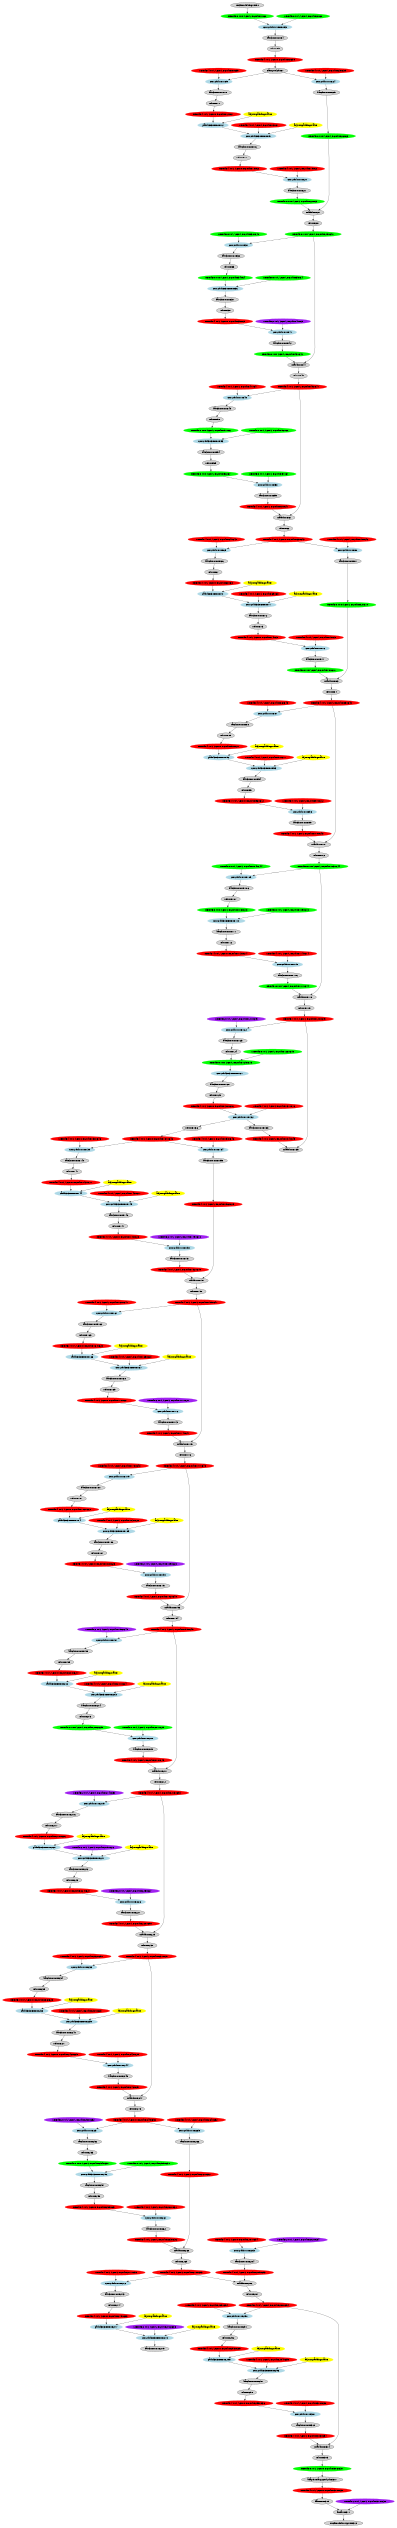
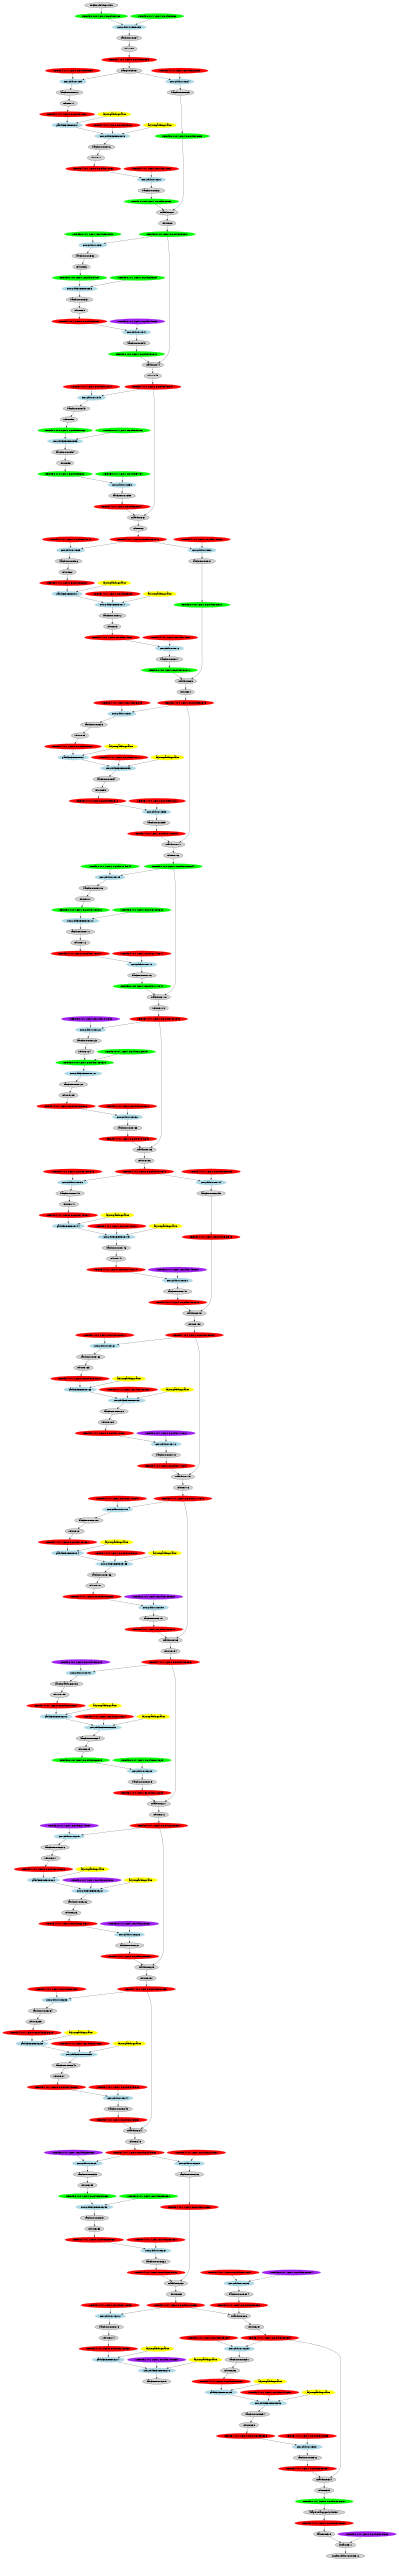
edge "conv2d_k1x1_#132" -> "relu__#136": now "__iadd___#135" -> "relu__#136"
node "batch_norm_#198": label "batch_norm_#198" -> "batch_padding_#198"
